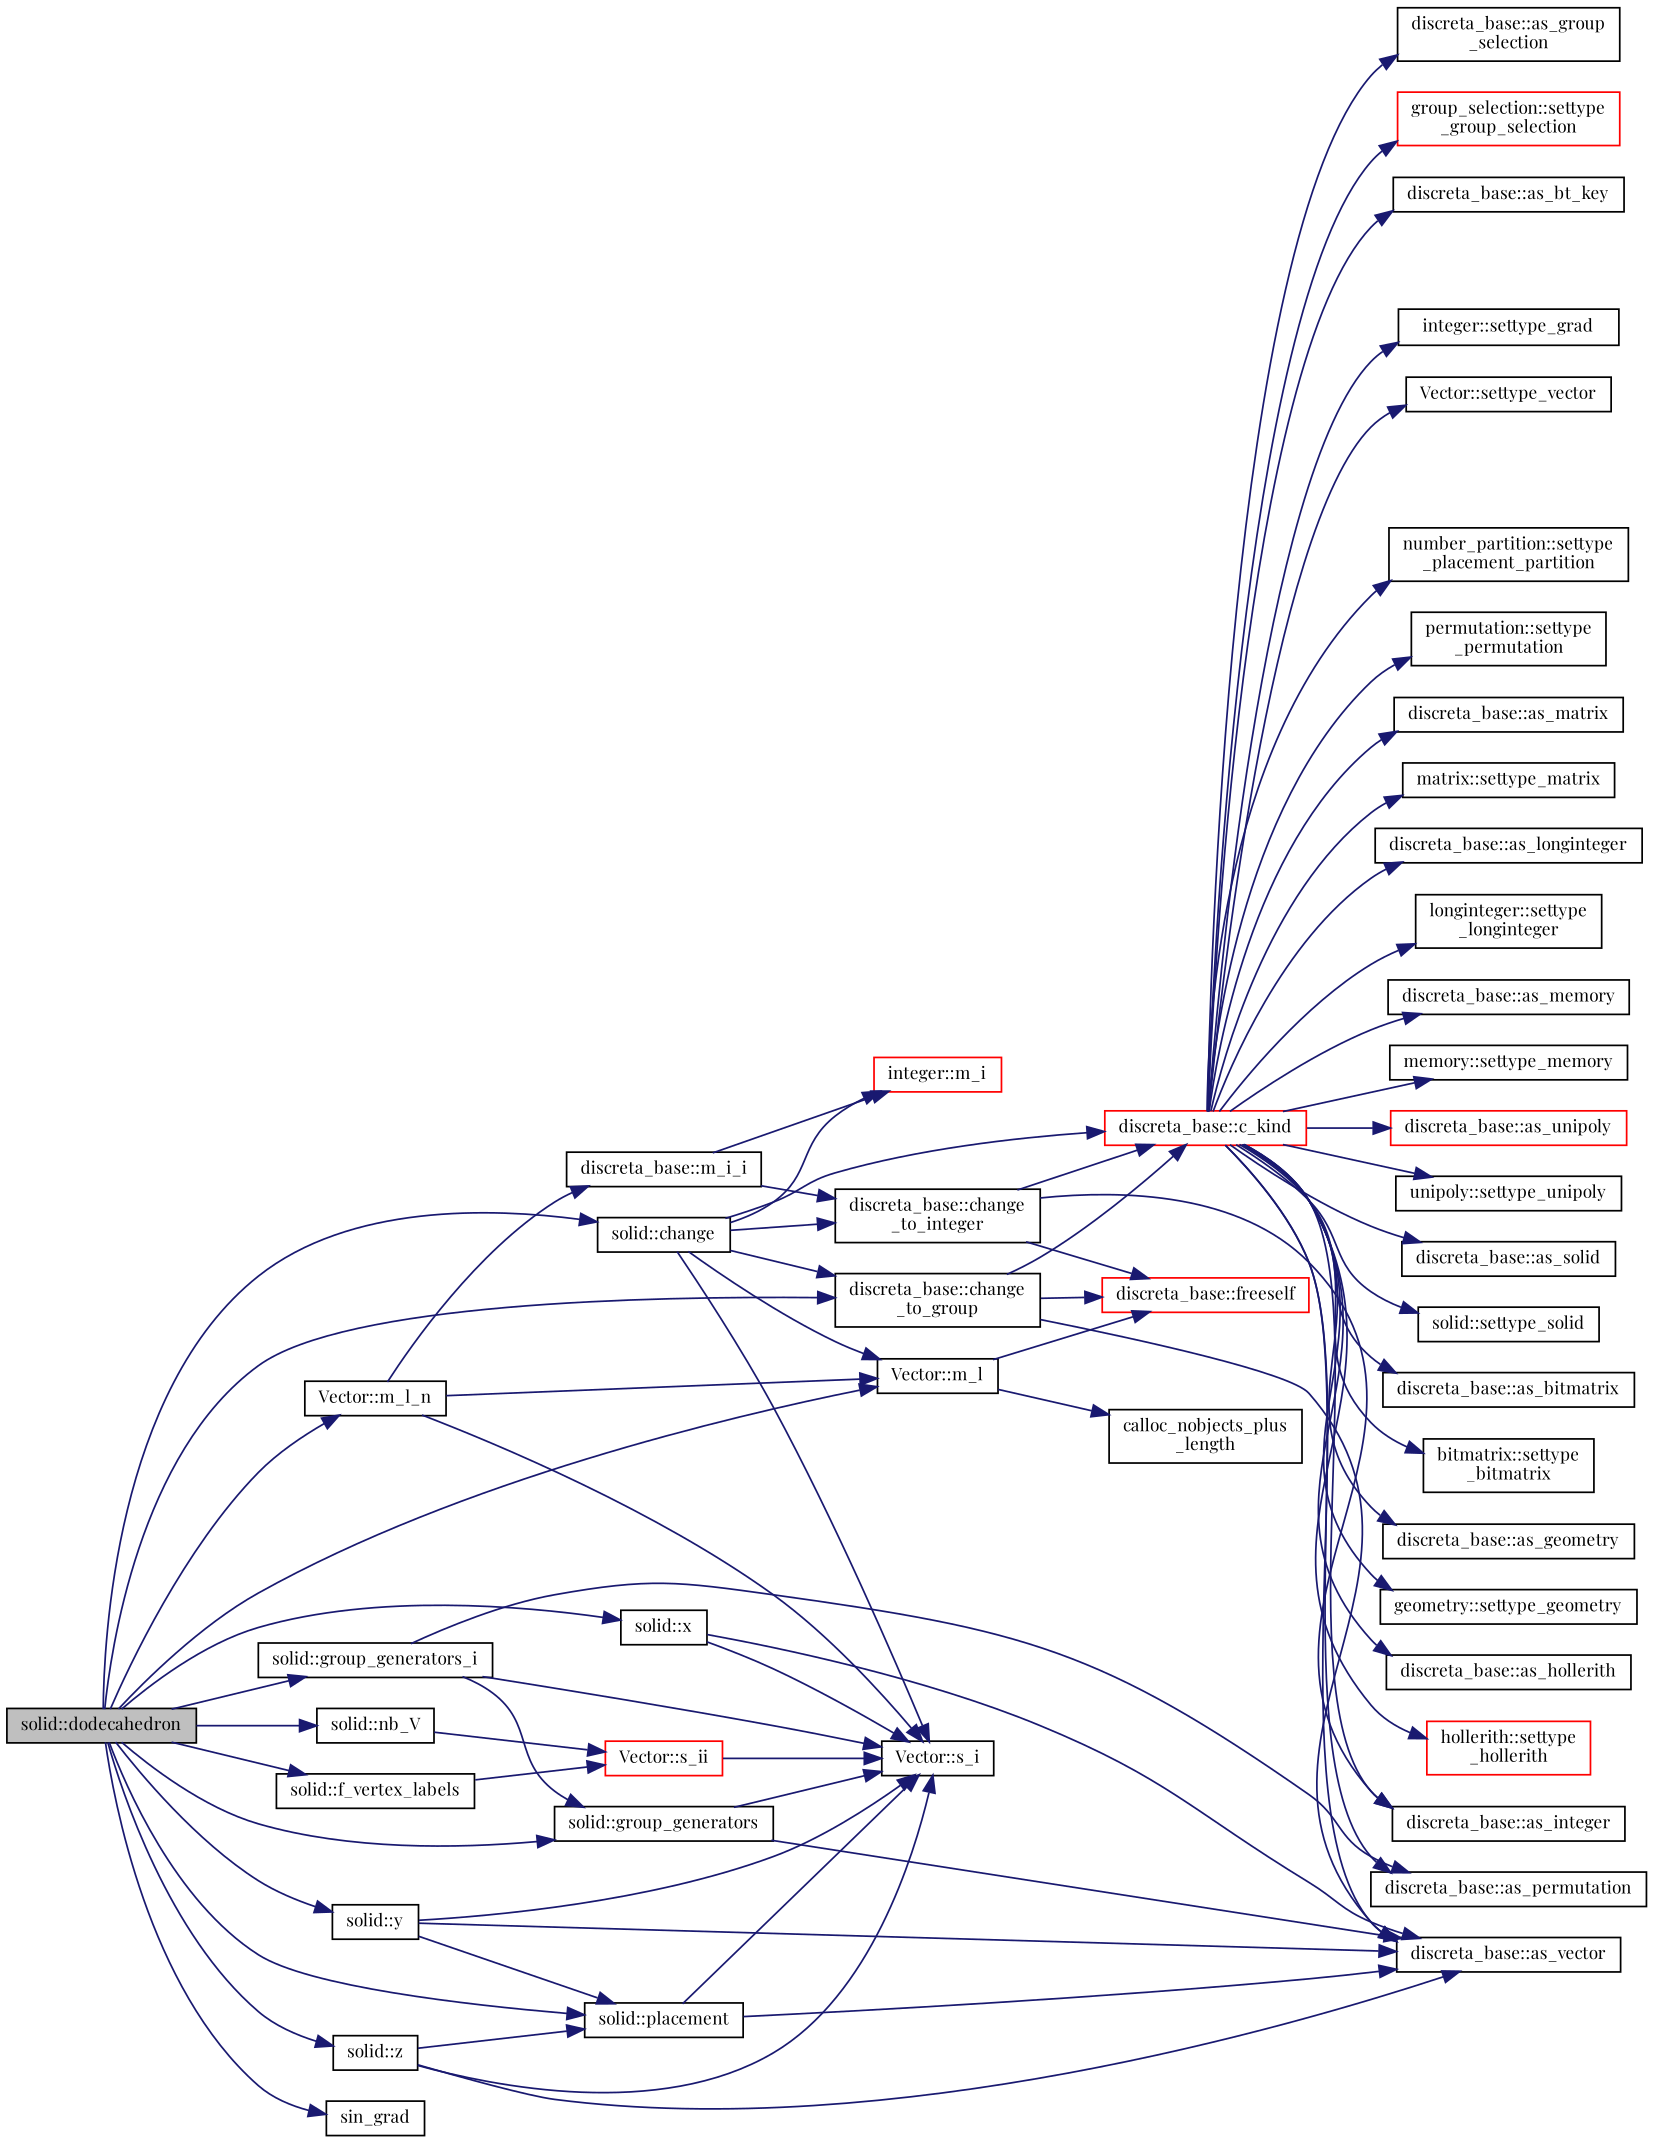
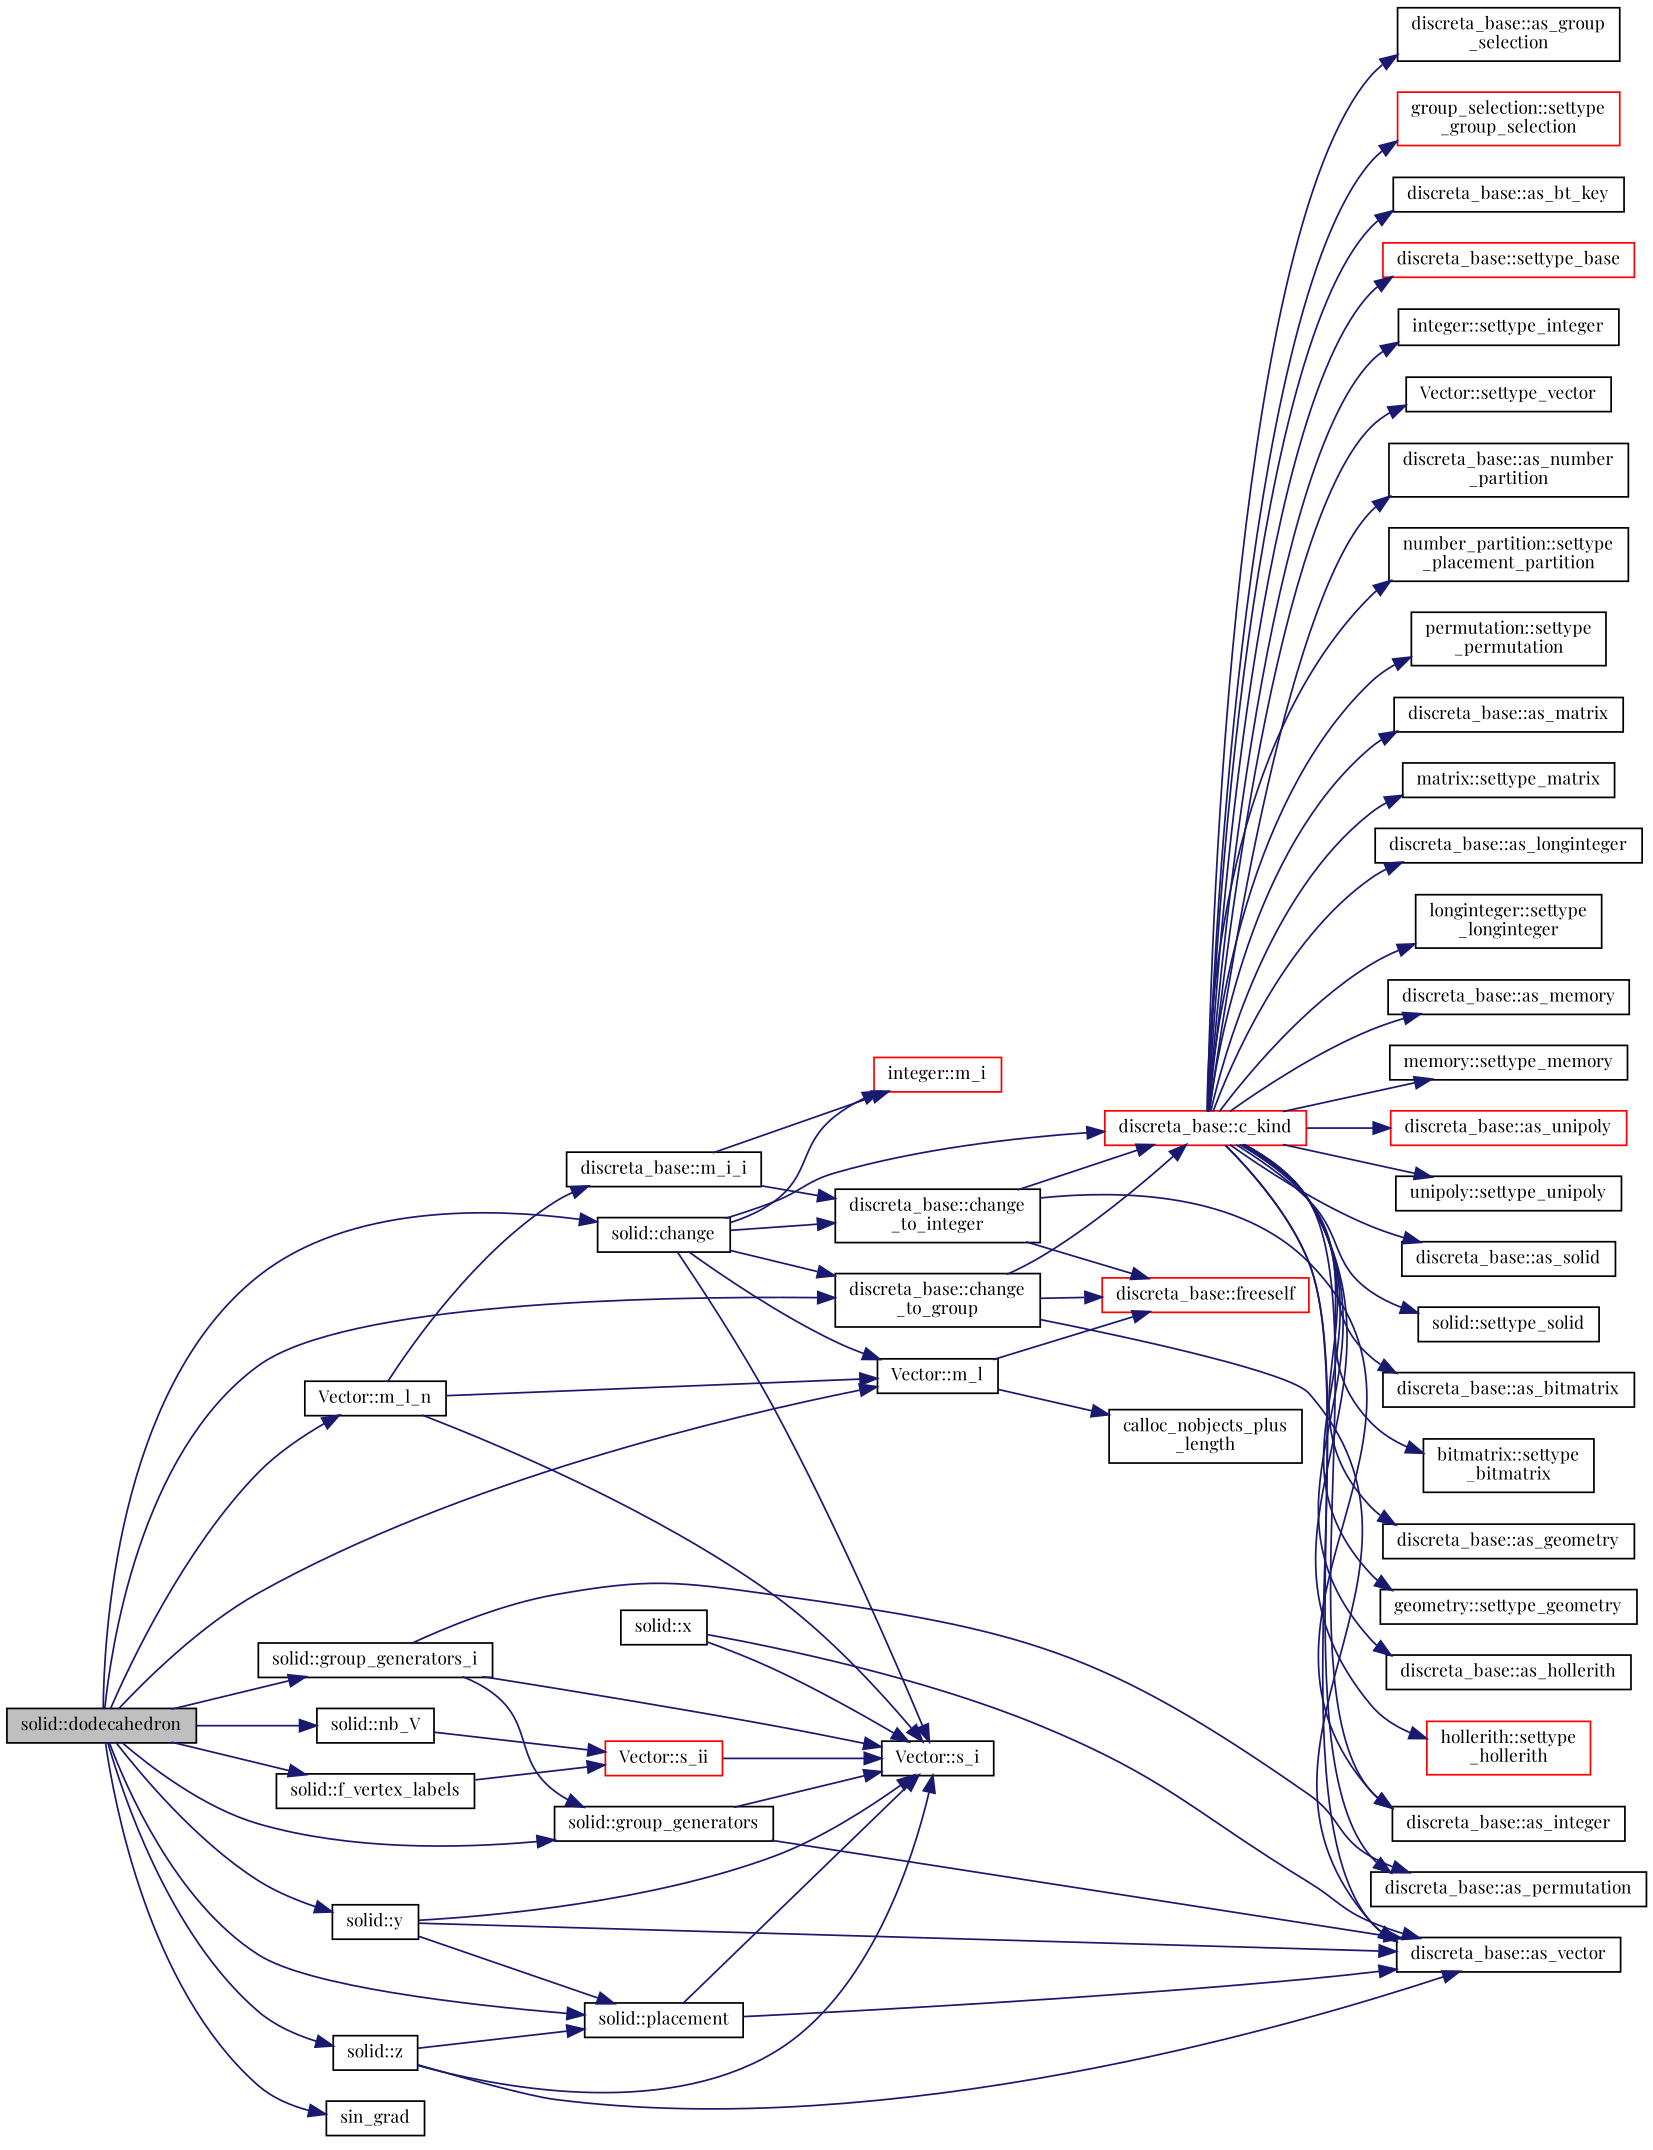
node "discreta_base::settype_base": added
node "integer::settype_grad": label "integer::settype_grad" -> "integer::settype_integer"
node "discreta_base::as_number _partition": added
edge "solid::dodecahedron" -> "solid::x": removed
